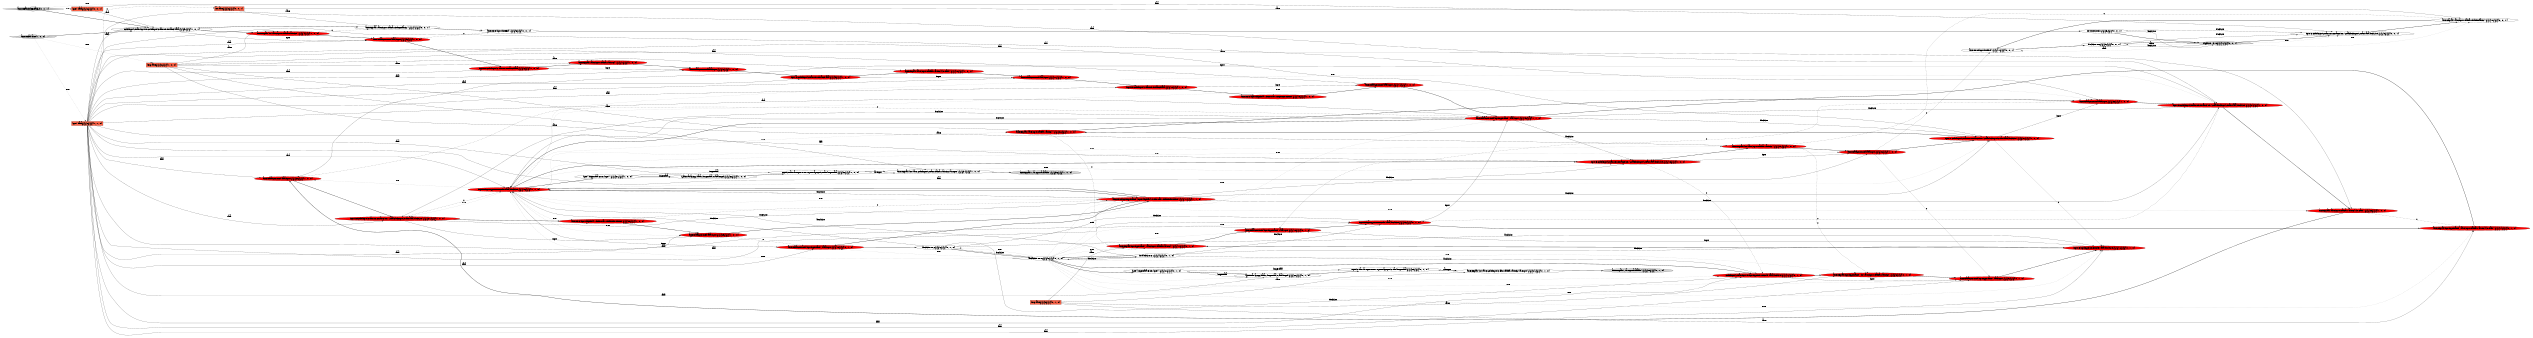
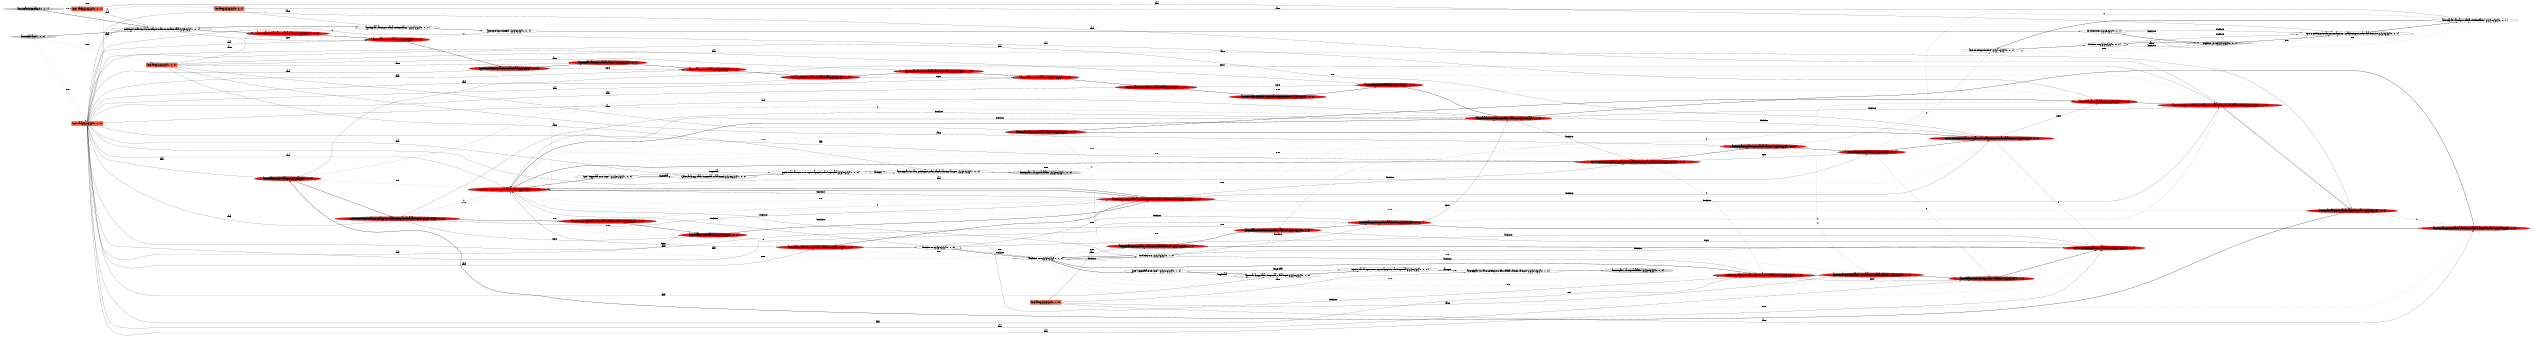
edge "blockSize <= 16@@@7@@@['0', '0', '1']" -> "assertTrue(input.isAtEnd())@@@11@@@['0', '0', '1']": label "data" -> "true"
